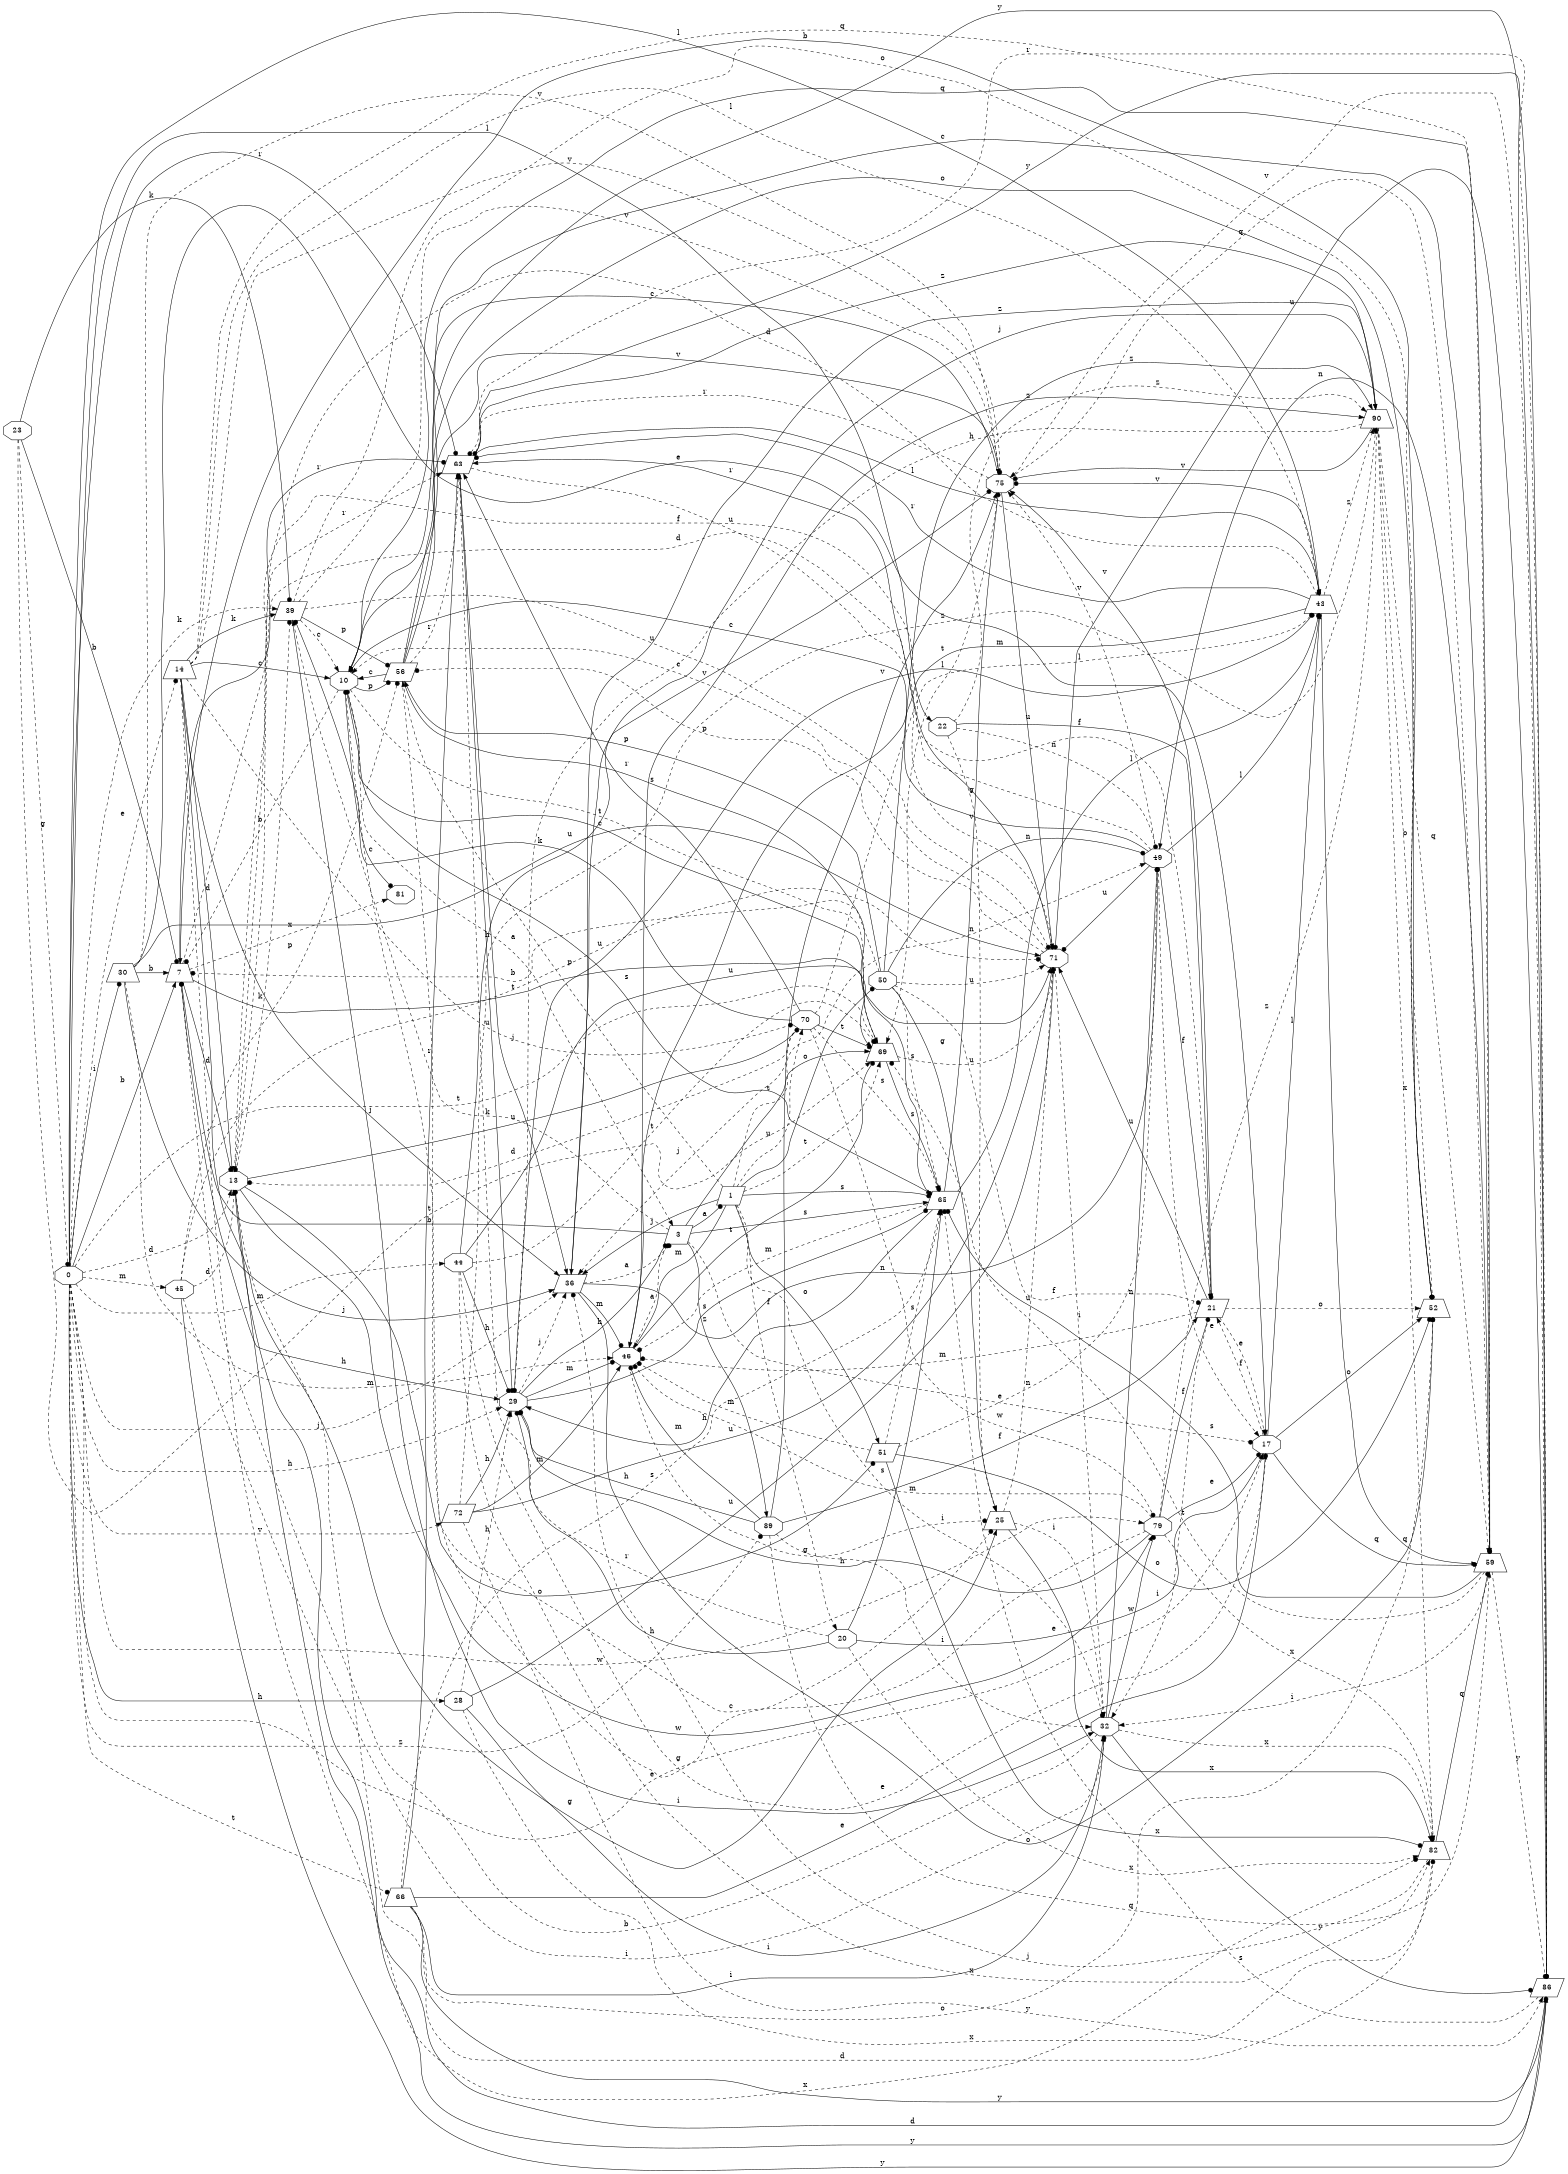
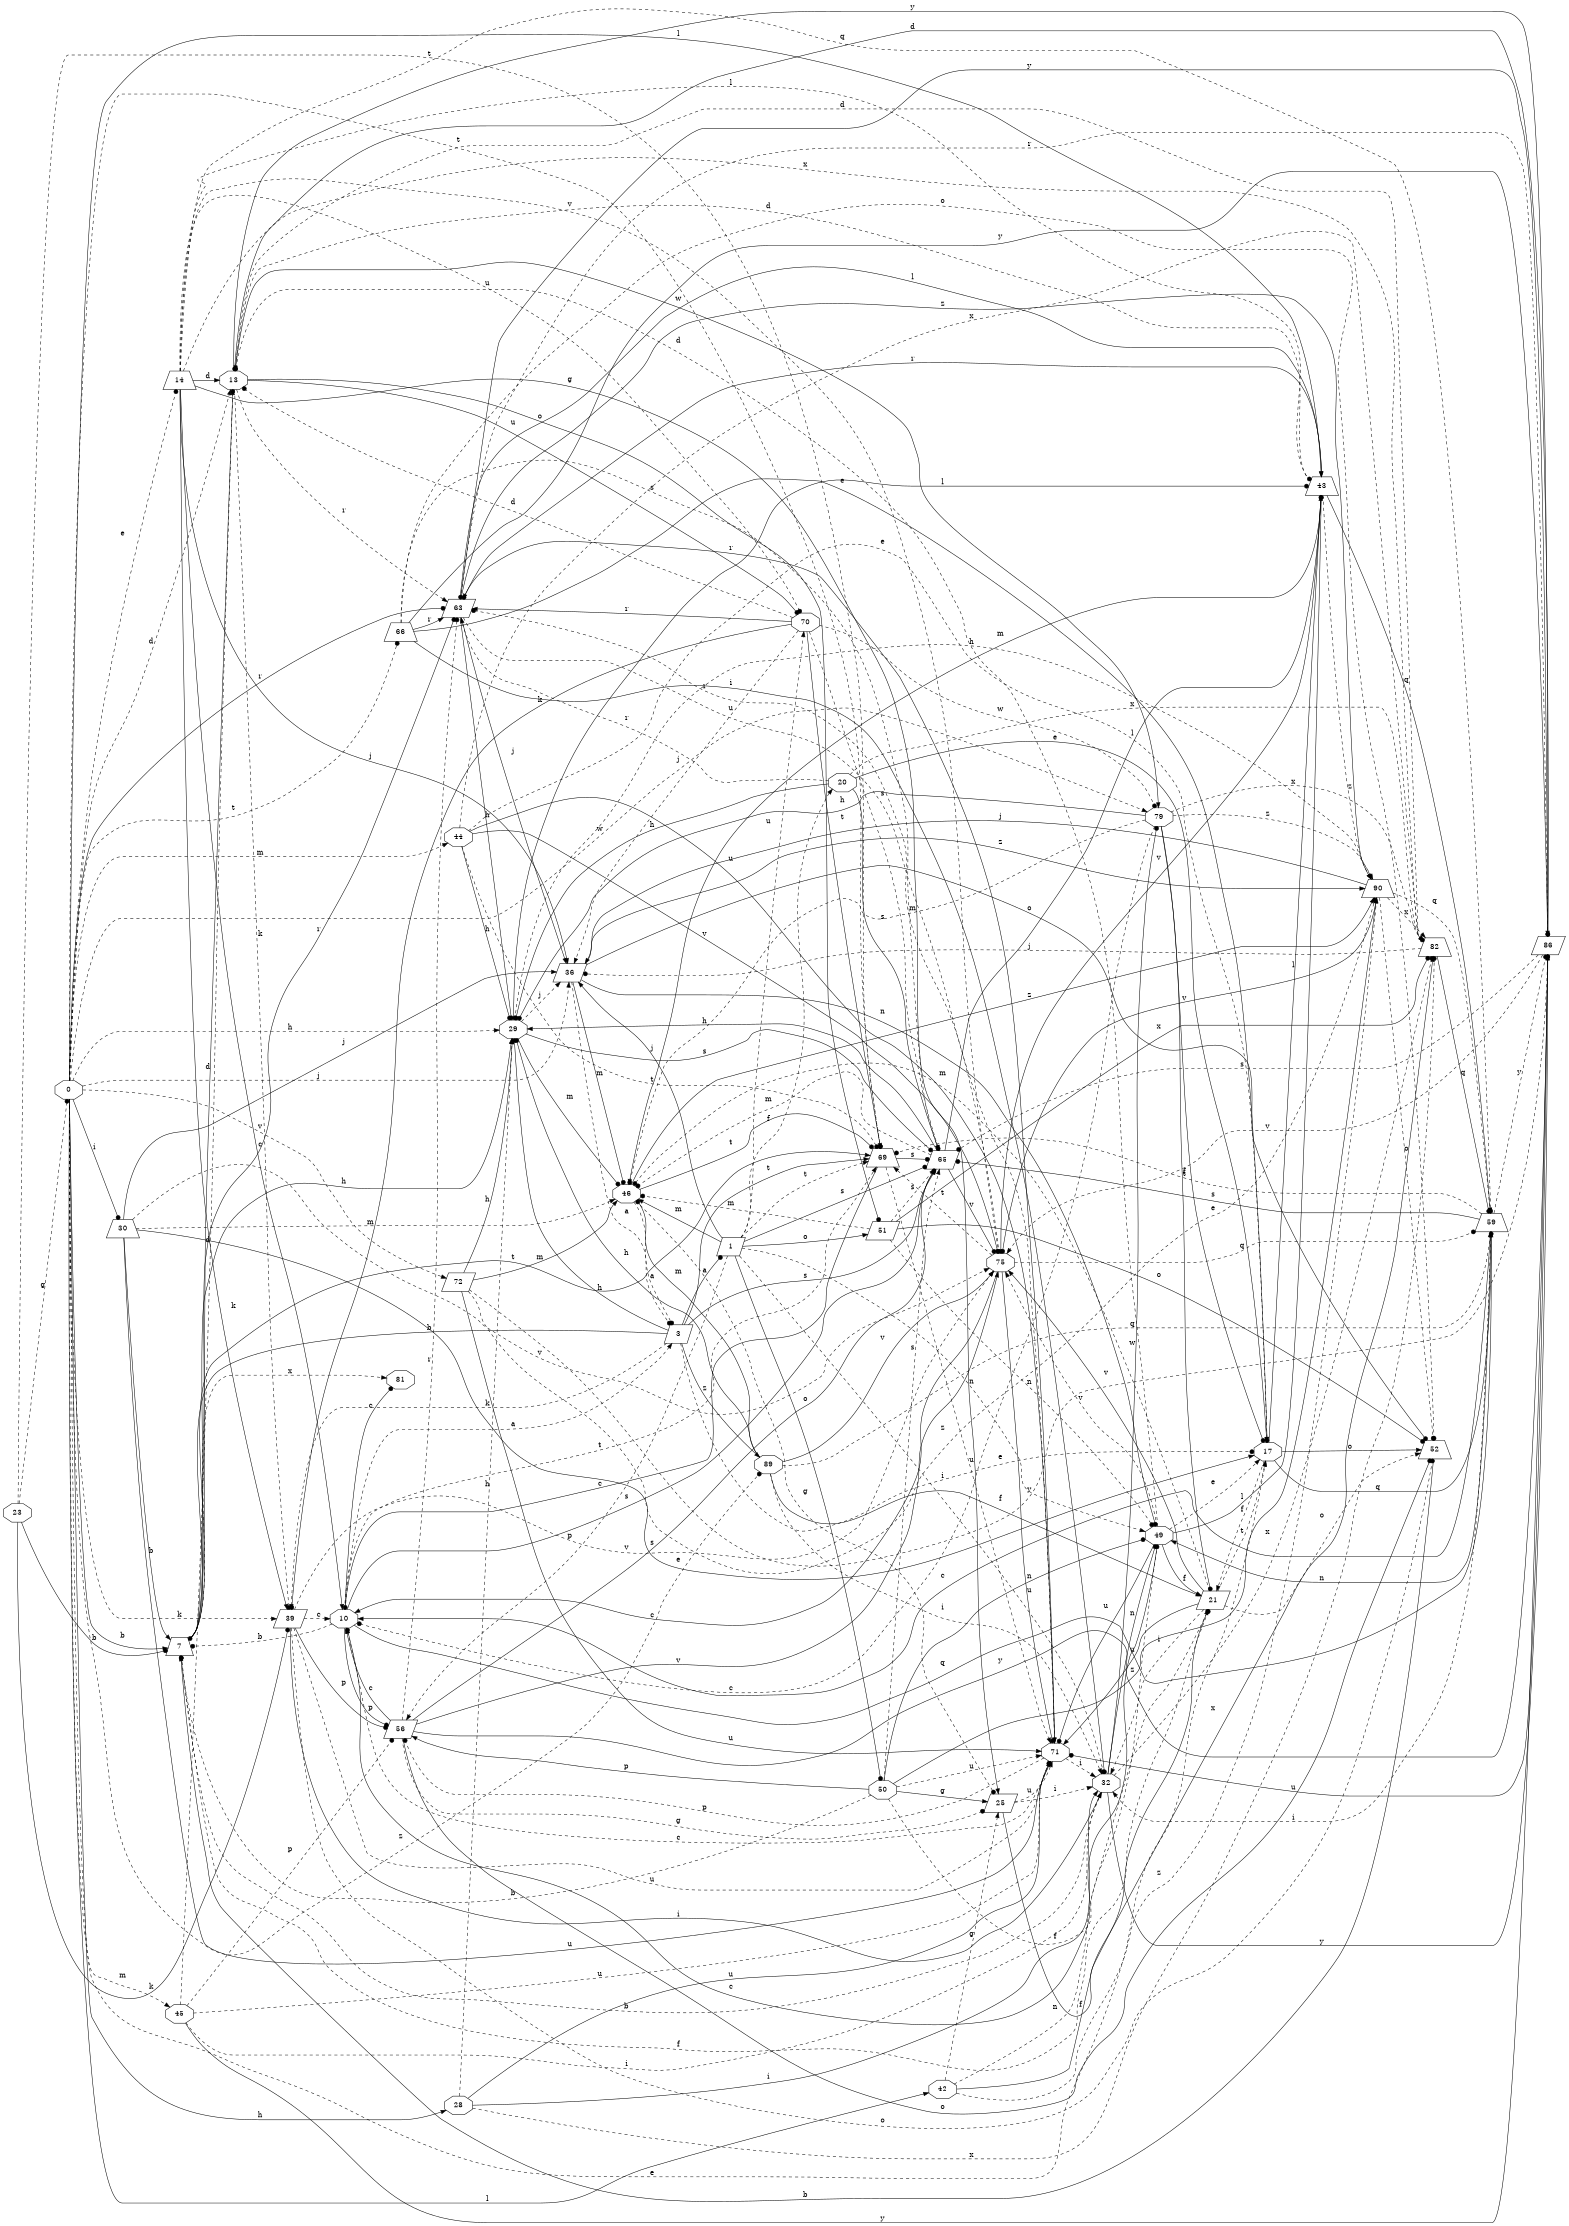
edge "70" -> "43": removed, label "l"
node "22": label "22" -> "42"
edge "29" -> "3": reversed
edge "21" -> "17": label "e" -> "t"
node "25": shape trapezium -> parallelogram
